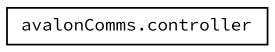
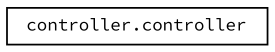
node "avalonComms.controller": label "avalonComms.controller" -> "controller.controller"
